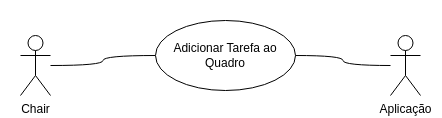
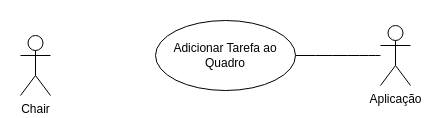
edge "Adicionar Tarefa ao Quadro" -- "Chair": removed
node "Aplicação": moved (406, 66) -> (396, 56)
